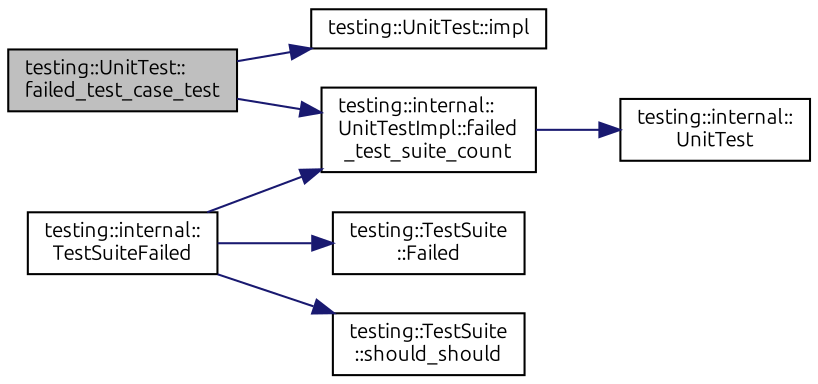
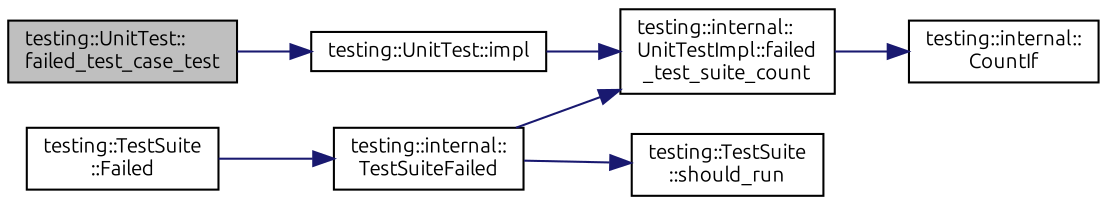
edge "testing::UnitTest:: failed_test_case_test" -> "testing::internal:: UnitTestImpl::failed _test_suite_count": now "testing::UnitTest::impl" -> "testing::internal:: UnitTestImpl::failed _test_suite_count"
node "testing::internal:: UnitTest": label "testing::internal:: UnitTest" -> "testing::internal:: CountIf"
edge "testing::internal:: TestSuiteFailed" -> "testing::TestSuite ::Failed": reversed
node "testing::TestSuite ::should_should": label "testing::TestSuite ::should_should" -> "testing::TestSuite ::should_run"
